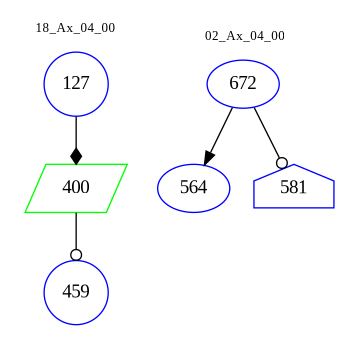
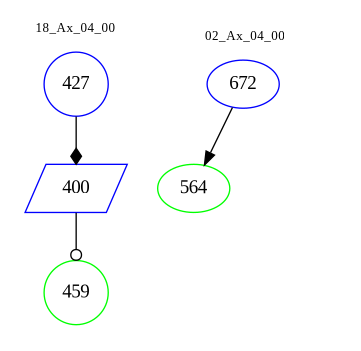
node "127": label "127" -> "427"
node "400": color green -> blue
node "564": color blue -> green
node "581": removed
node "459": color blue -> green
